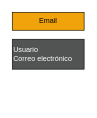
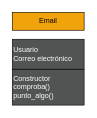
node "Constructor comproba() punto_algo()": added
